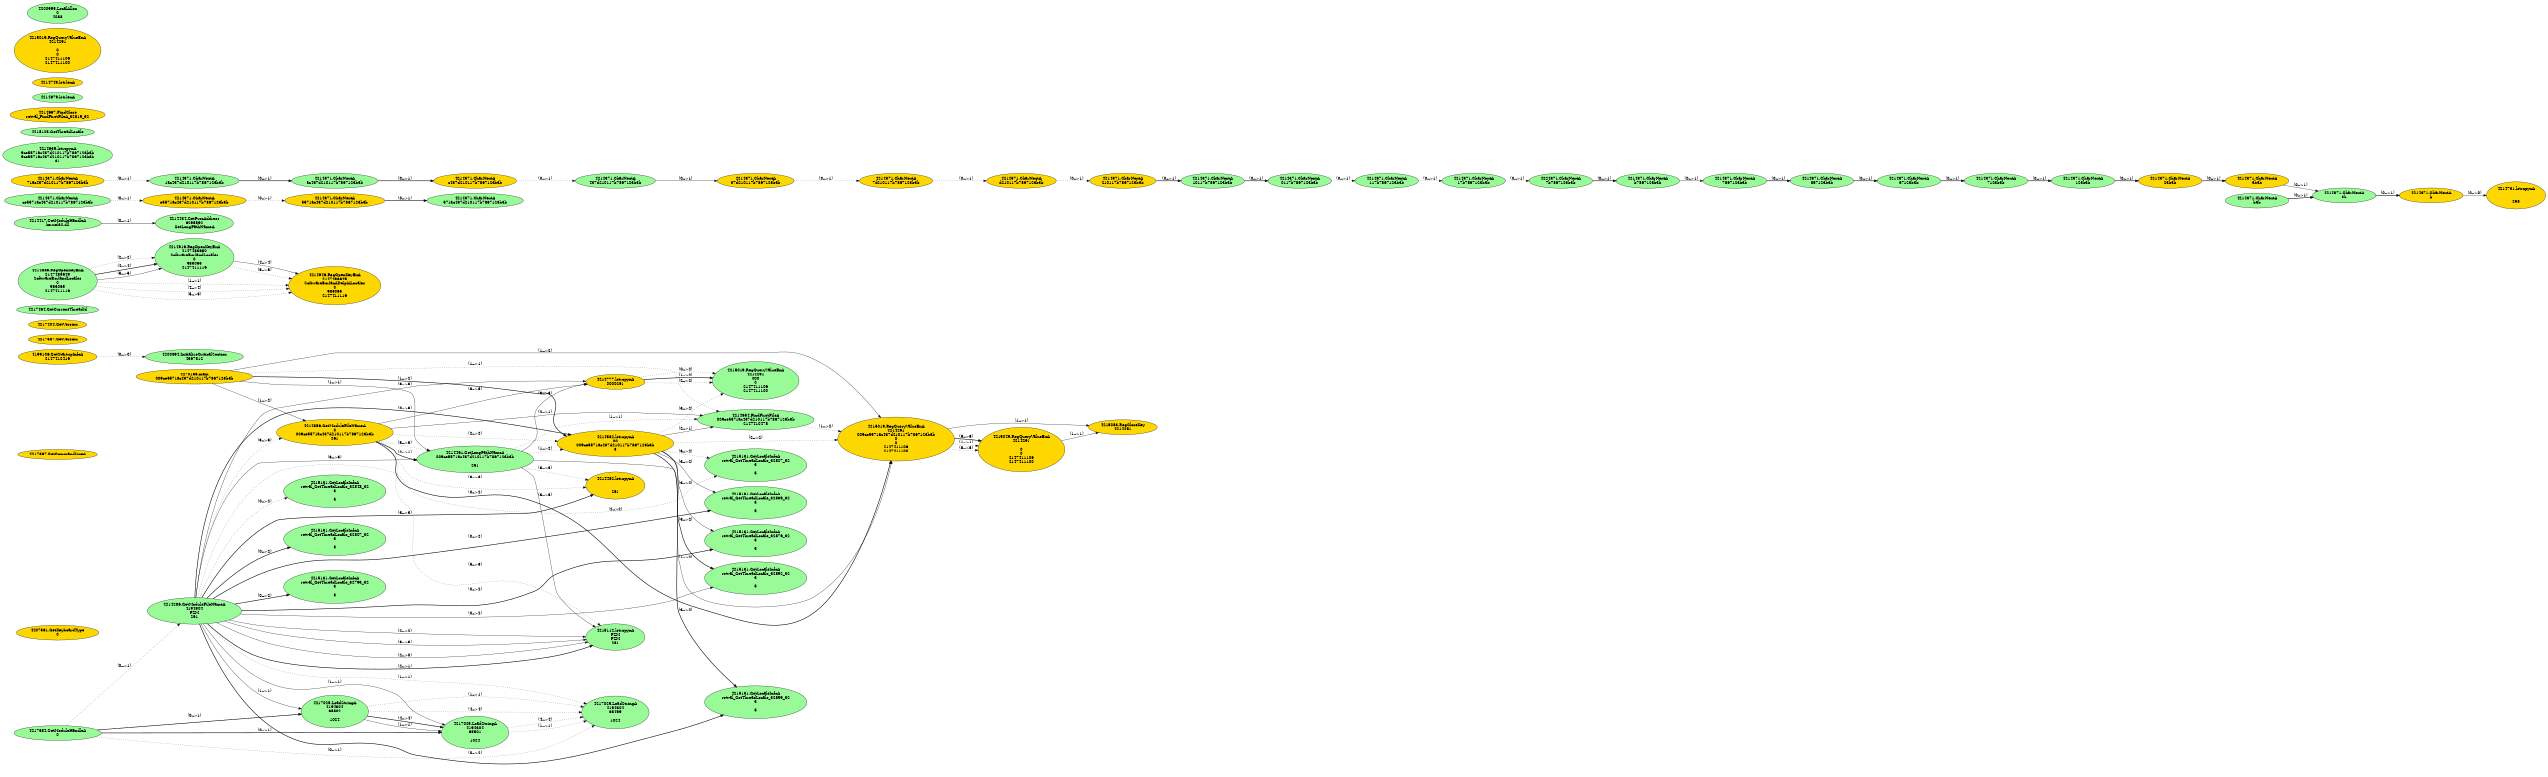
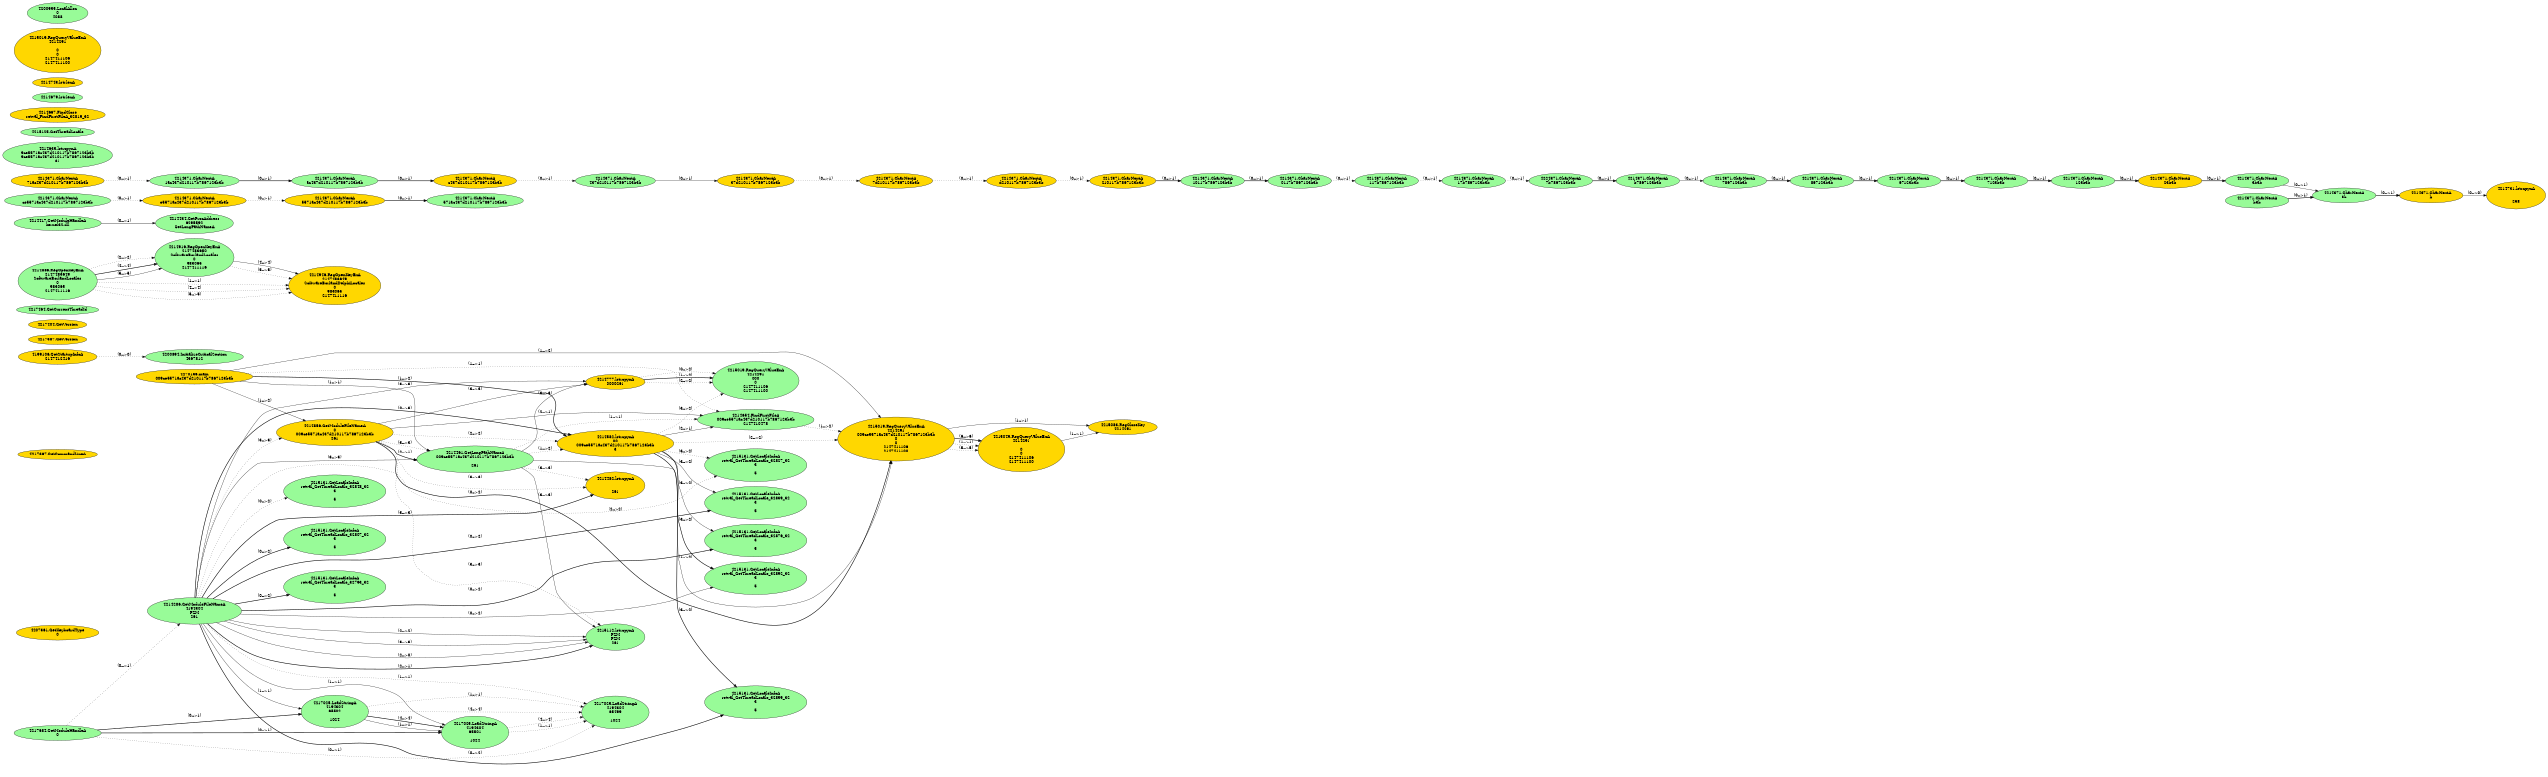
node "4214371.CharNextA 3b3b": fillcolor gold -> palegreen
